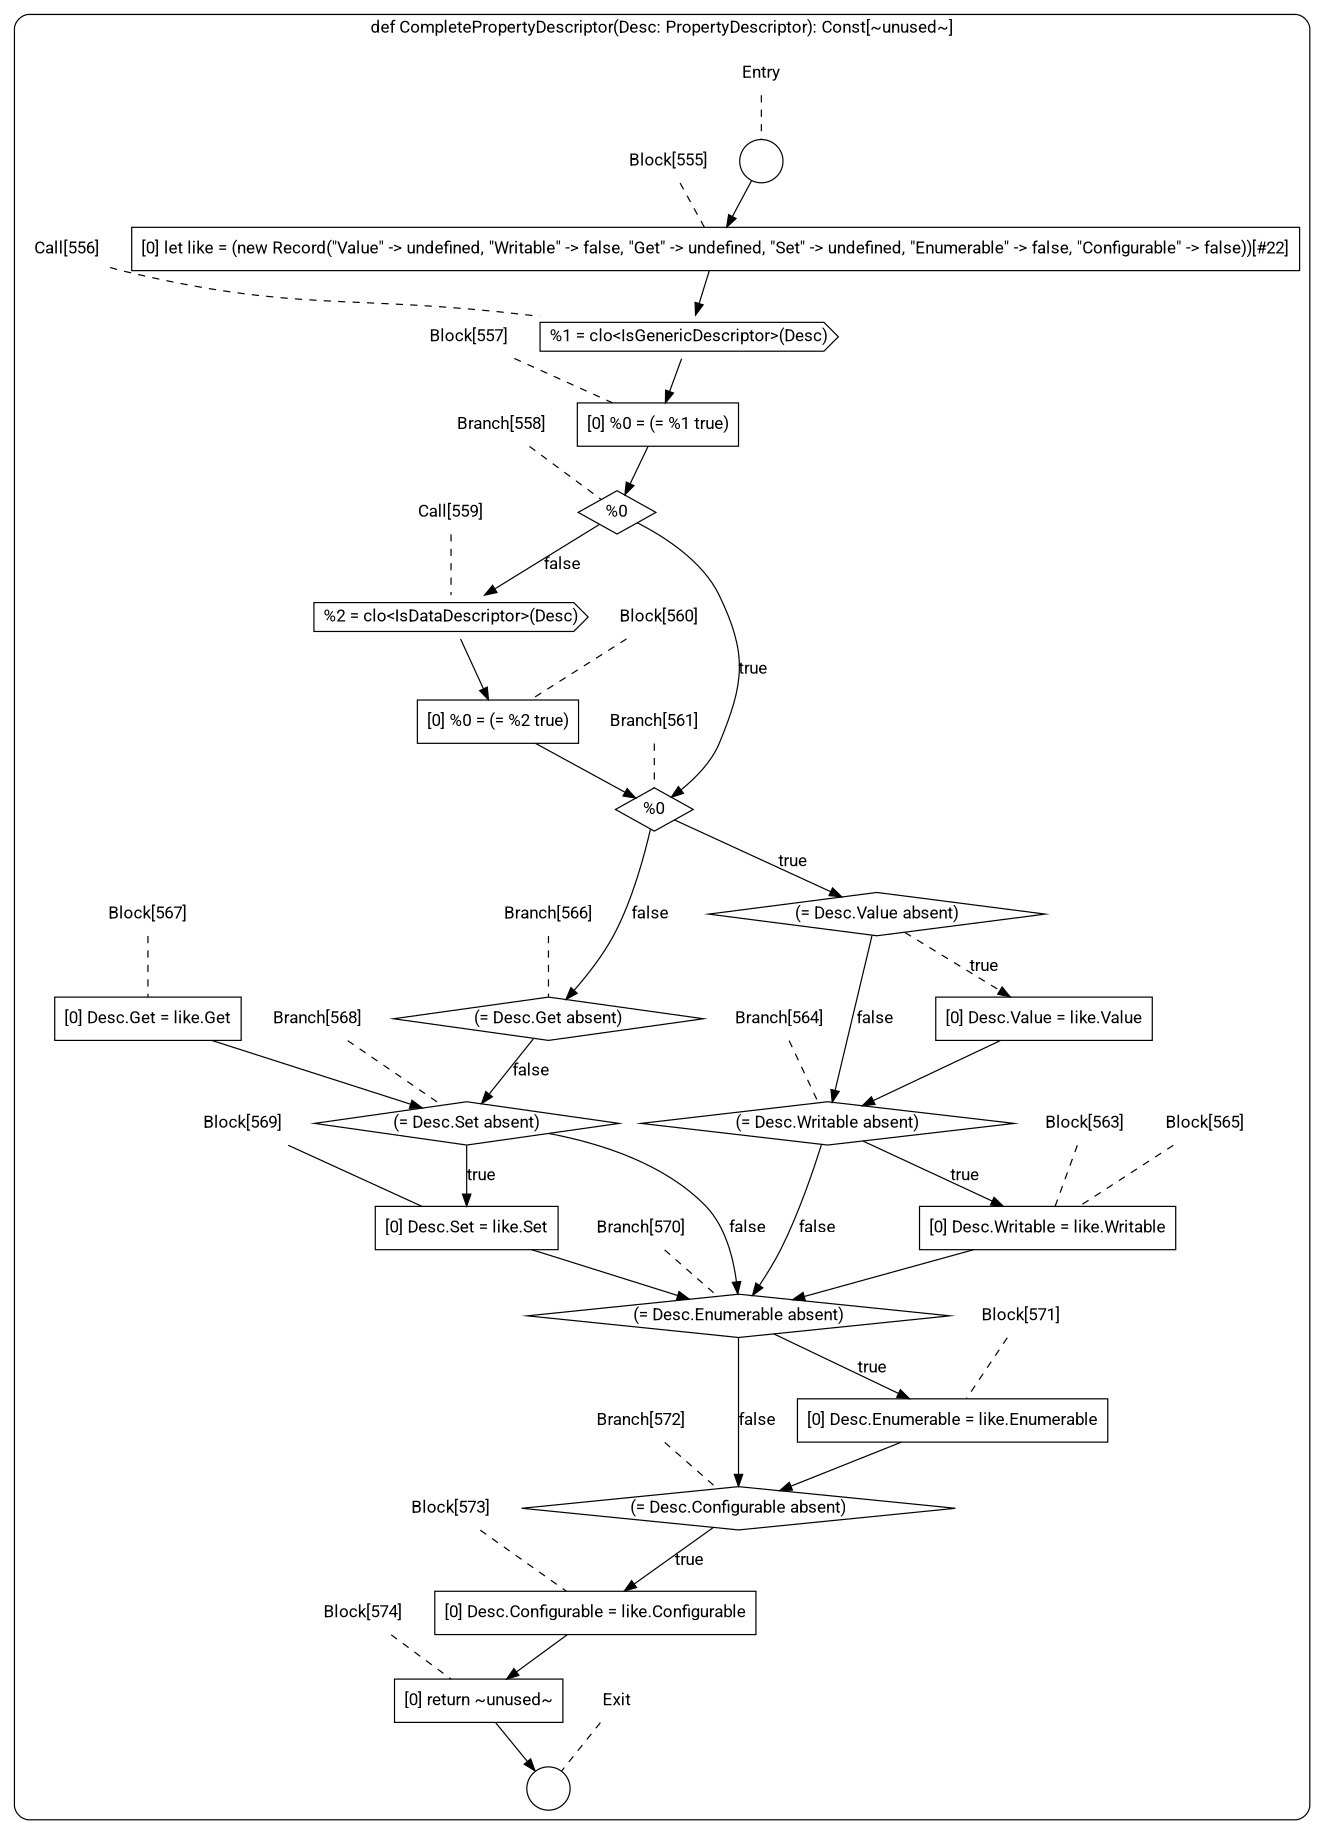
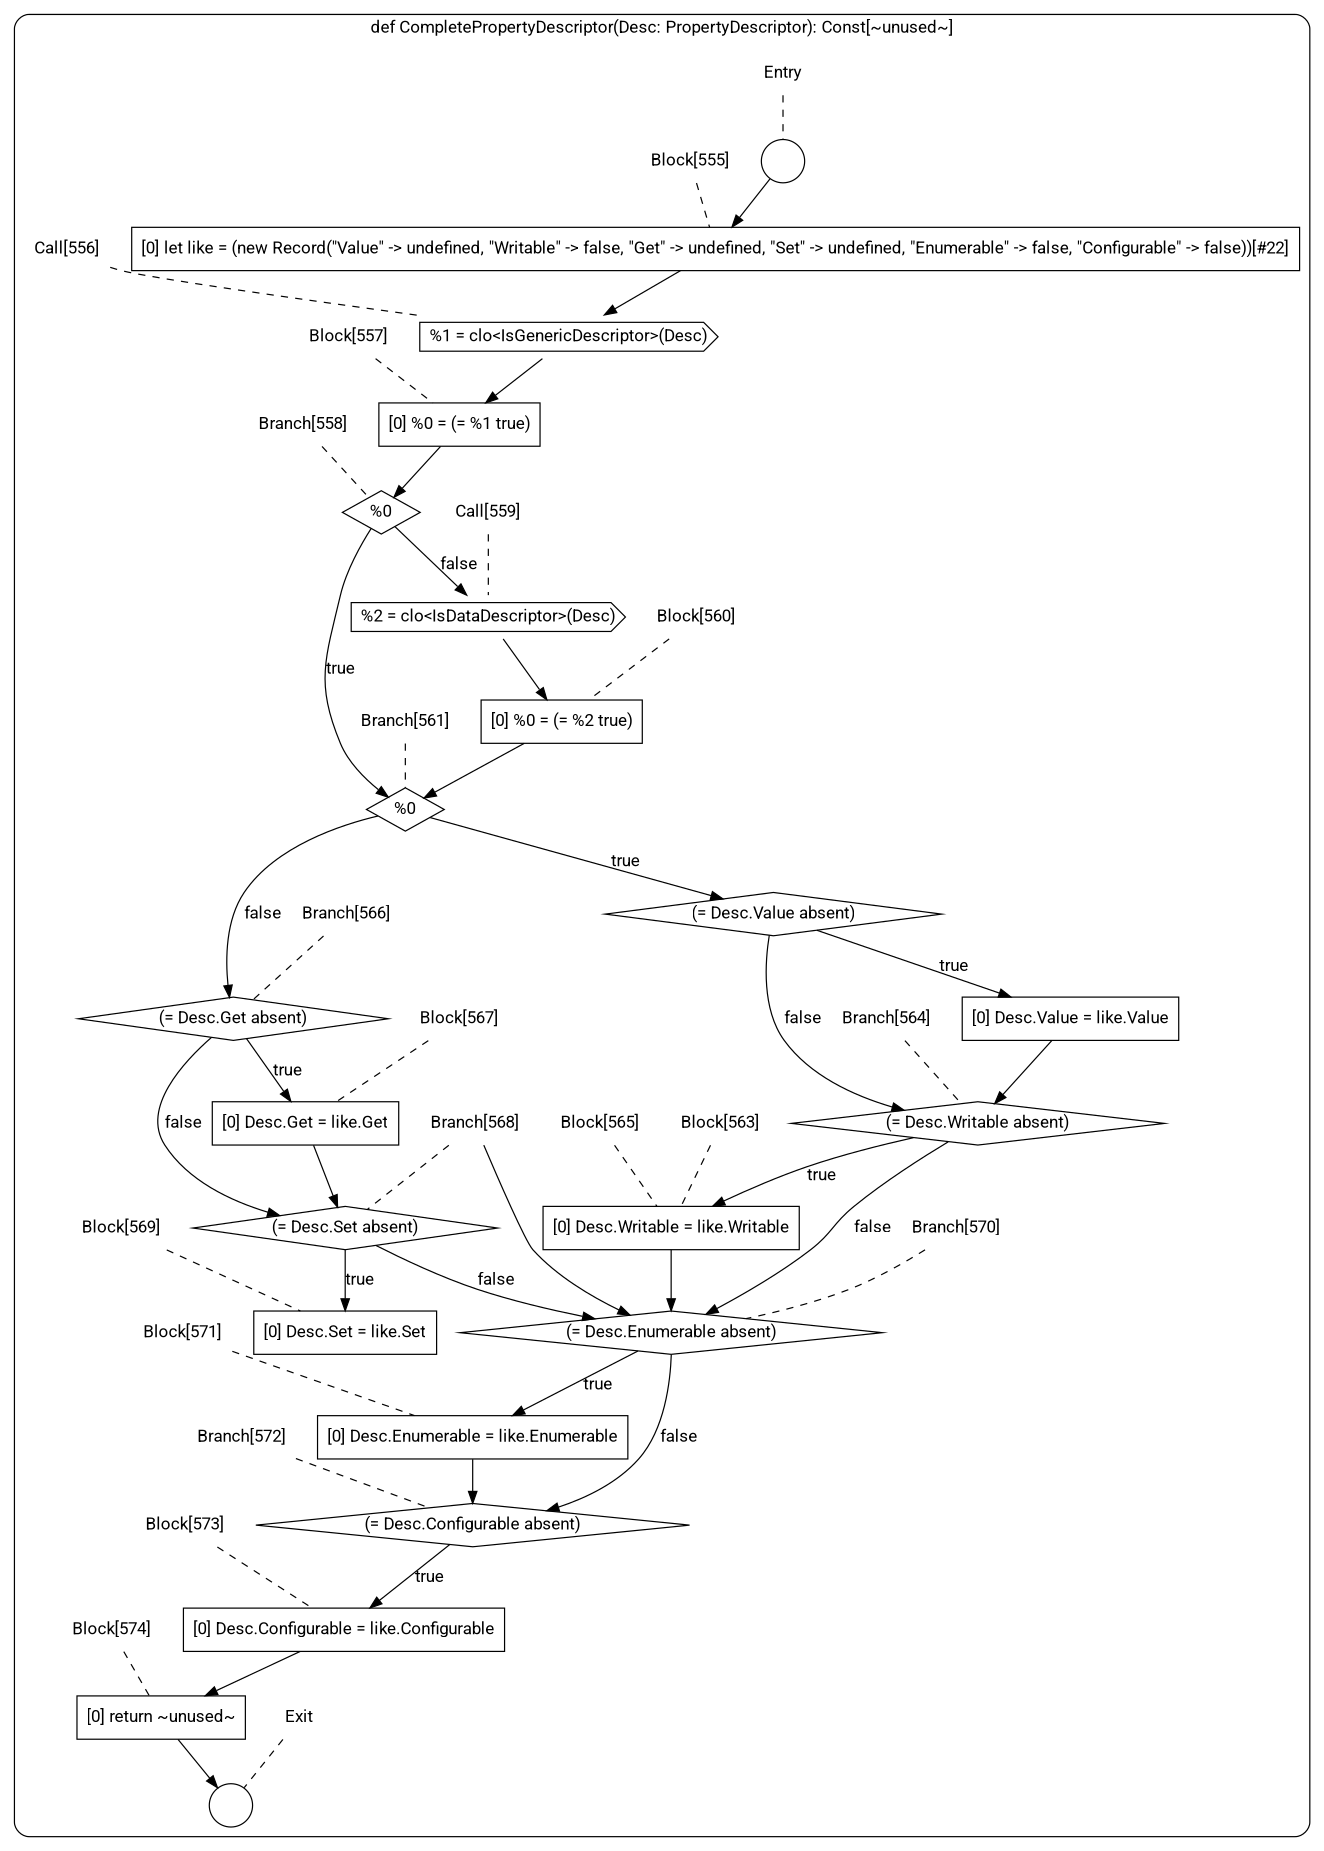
edge "(= Desc.Value absent)" -> "[0] Desc.Value = like.Value": style dashed -> solid
edge "(= Desc.Get absent)" -> "[0] Desc.Get = like.Get": added, label "true"
edge "Block[569]" -- "[0] Desc.Set = like.Set": style solid -> dashed
edge "[0] Desc.Set = like.Set" -> "(= Desc.Enumerable absent)": now "Branch[568]" -> "(= Desc.Enumerable absent)"
